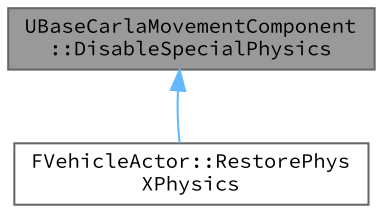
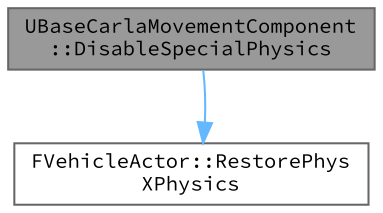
edge "FVehicleActor::RestorePhys XPhysics" -> "UBaseCarlaMovementComponent ::DisableSpecialPhysics": reversed
